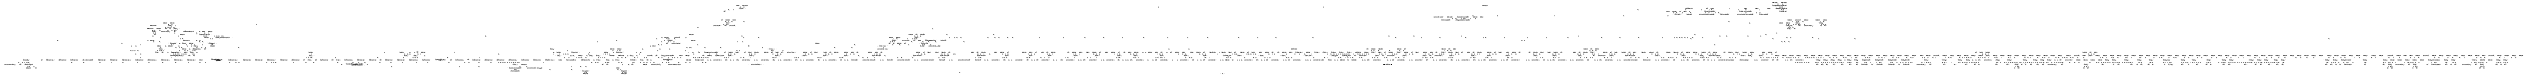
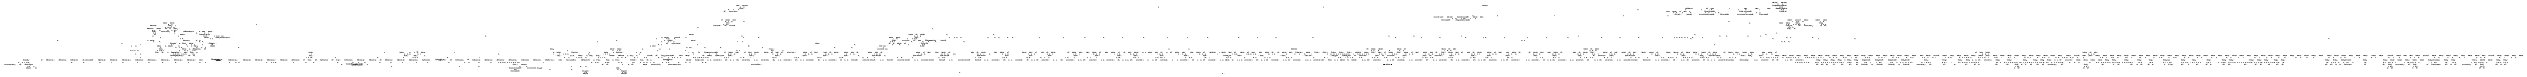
node "(ControlStructure,if(rsvp_obj_len % 4))": added
node "(ControlStructure,while(obj_tlen >= 2 + padbytes))": removed
